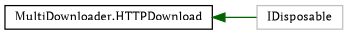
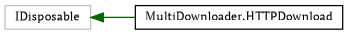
edge "IDisposable" -> "MultiDownloader.HTTPDownload": reversed
